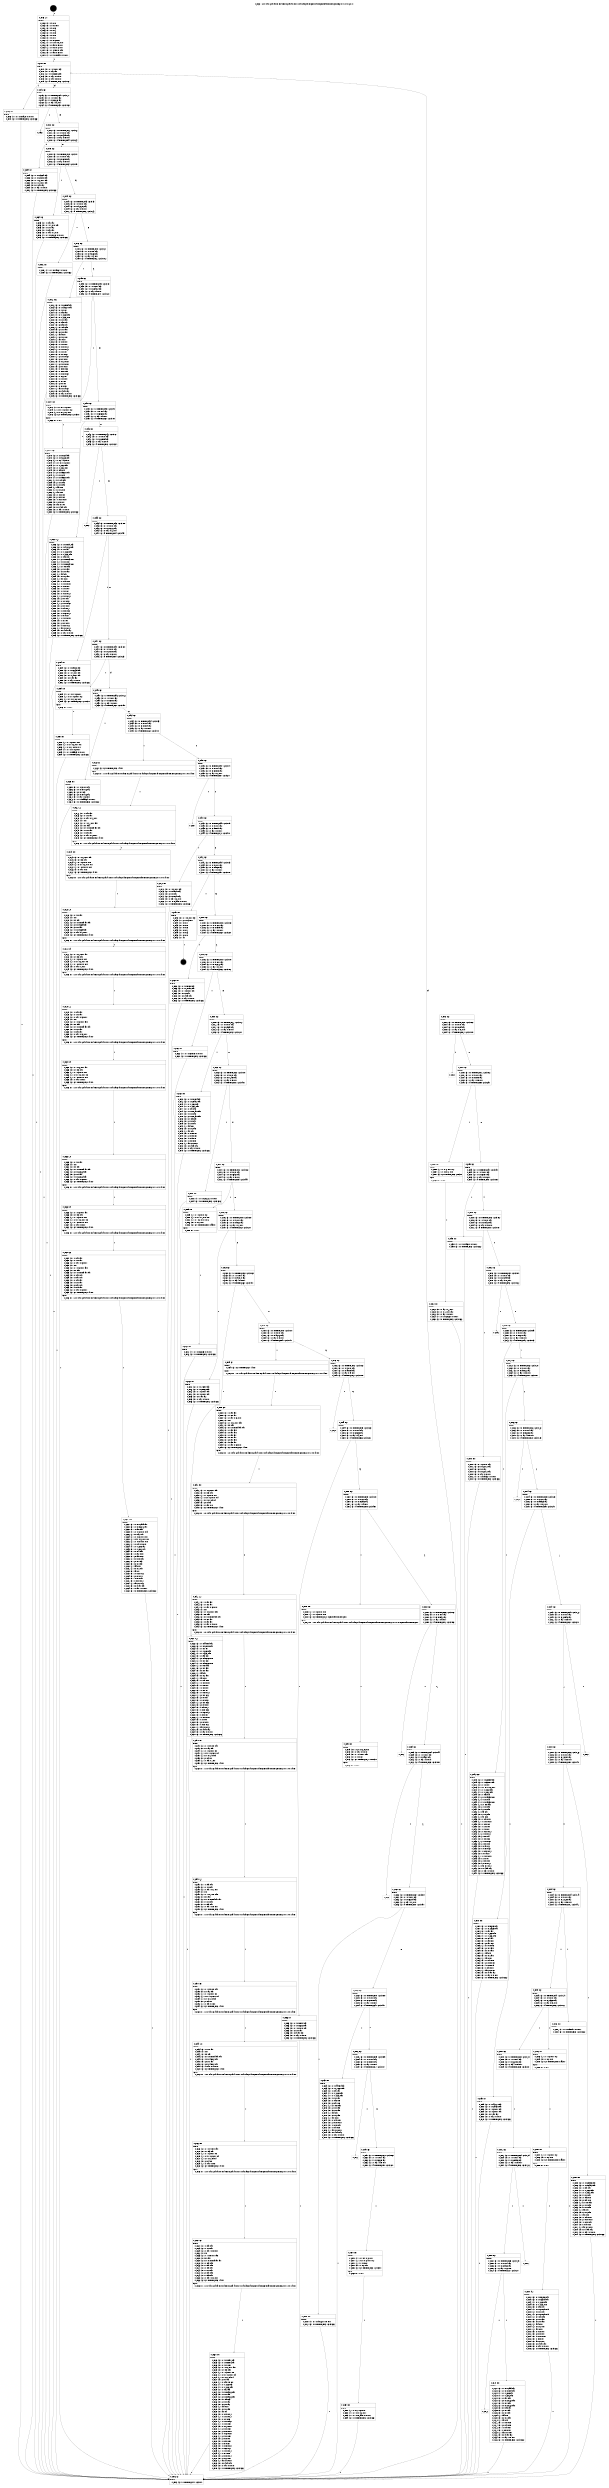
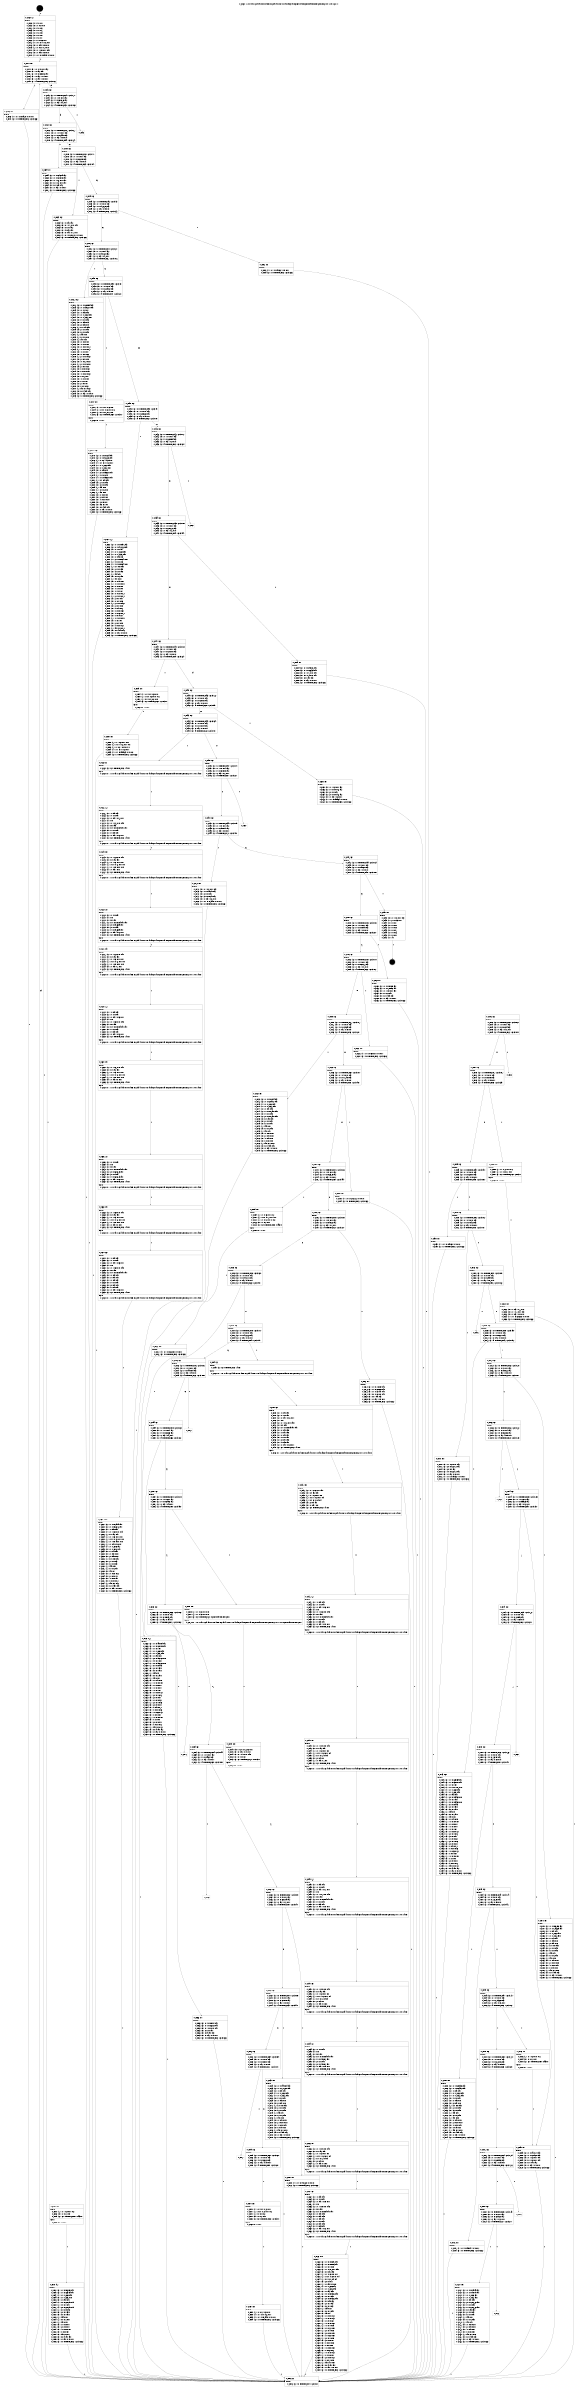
edge "0x402cc5 [12]" -> "0x402cd1 [12]": now "0x402cc5 [12]" -> "0x4023ec [27]"
